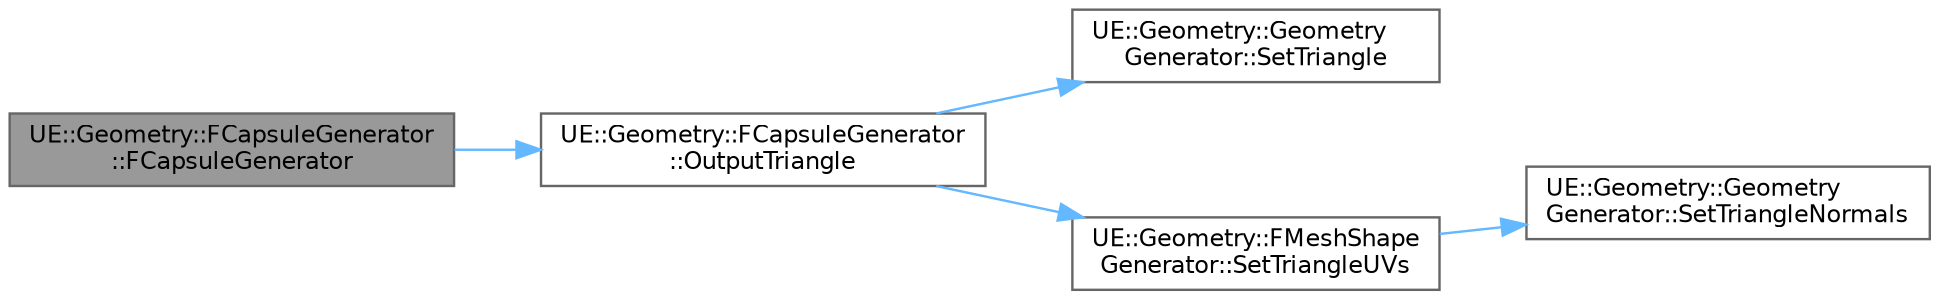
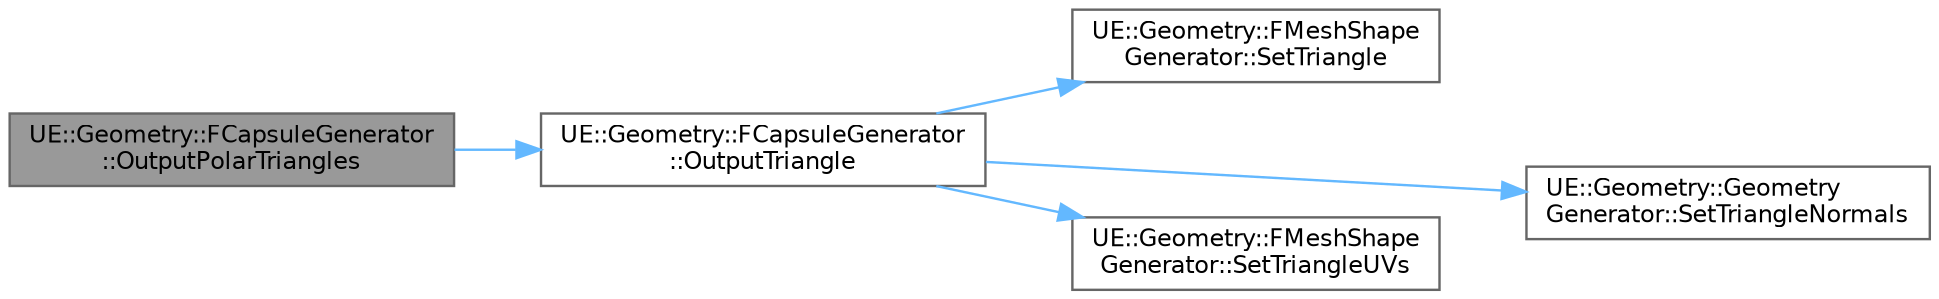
node "UE::Geometry::Geometry Generator::SetTriangle": label "UE::Geometry::Geometry Generator::SetTriangle" -> "UE::Geometry::FMeshShape Generator::SetTriangle"
node "UE::Geometry::FCapsuleGenerator ::FCapsuleGenerator": label "UE::Geometry::FCapsuleGenerator ::FCapsuleGenerator" -> "UE::Geometry::FCapsuleGenerator ::OutputPolarTriangles"
edge "UE::Geometry::FMeshShape Generator::SetTriangleUVs" -> "UE::Geometry::Geometry Generator::SetTriangleNormals": now "UE::Geometry::FCapsuleGenerator ::OutputTriangle" -> "UE::Geometry::Geometry Generator::SetTriangleNormals"
